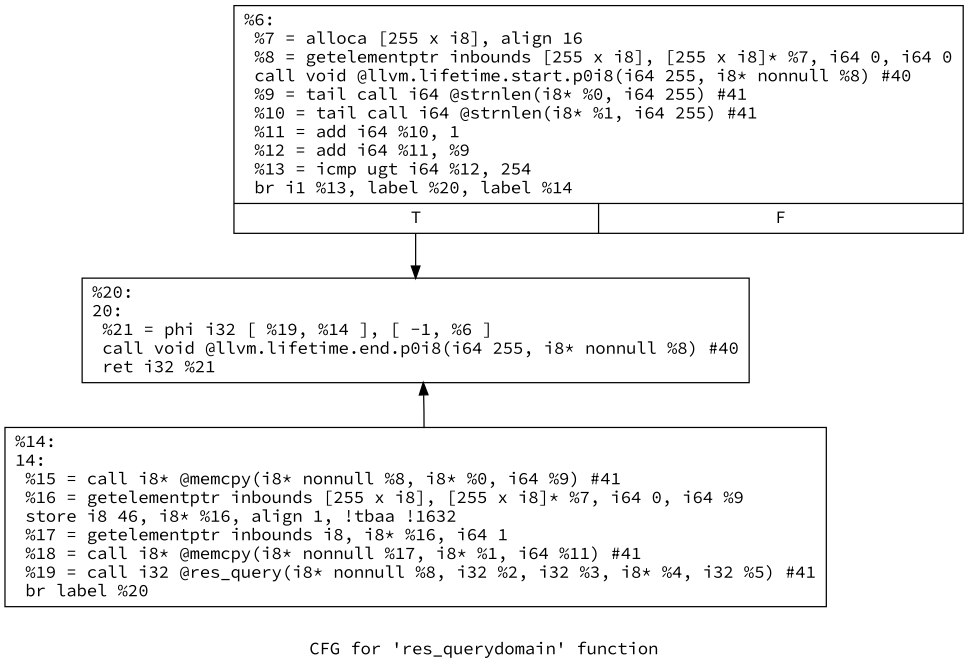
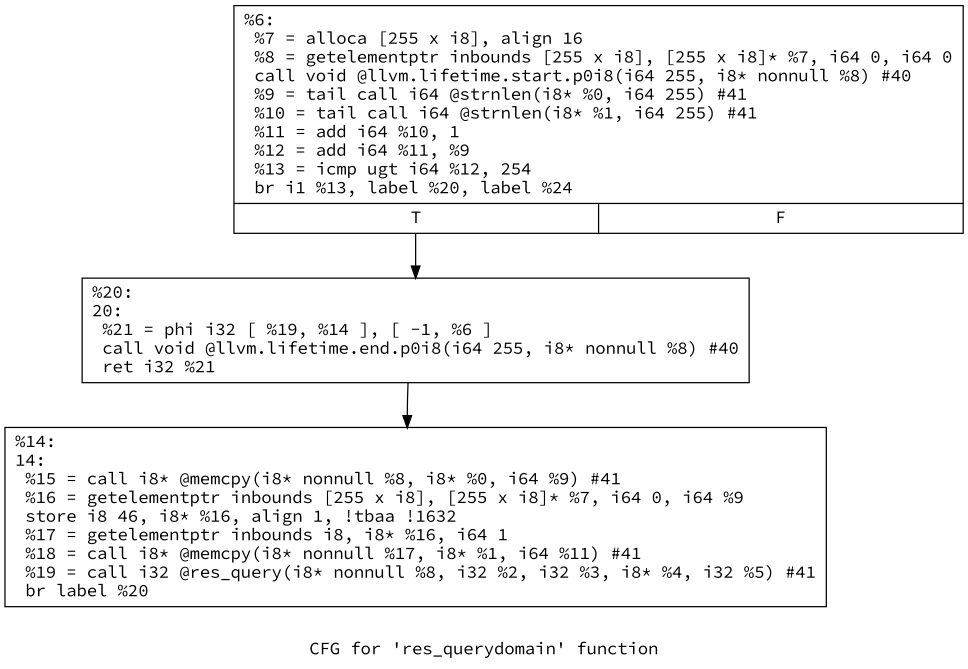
node "%6:": text "br i1 %13, label %20, label %14" -> "br i1 %13, label %20, label %24"
edge "%14:" -> "%20:": reversed
